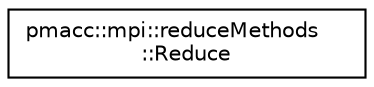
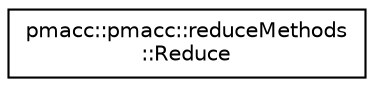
node "pmacc::mpi::reduceMethods ::Reduce": label "pmacc::mpi::reduceMethods ::Reduce" -> "pmacc::pmacc::reduceMethods ::Reduce"
